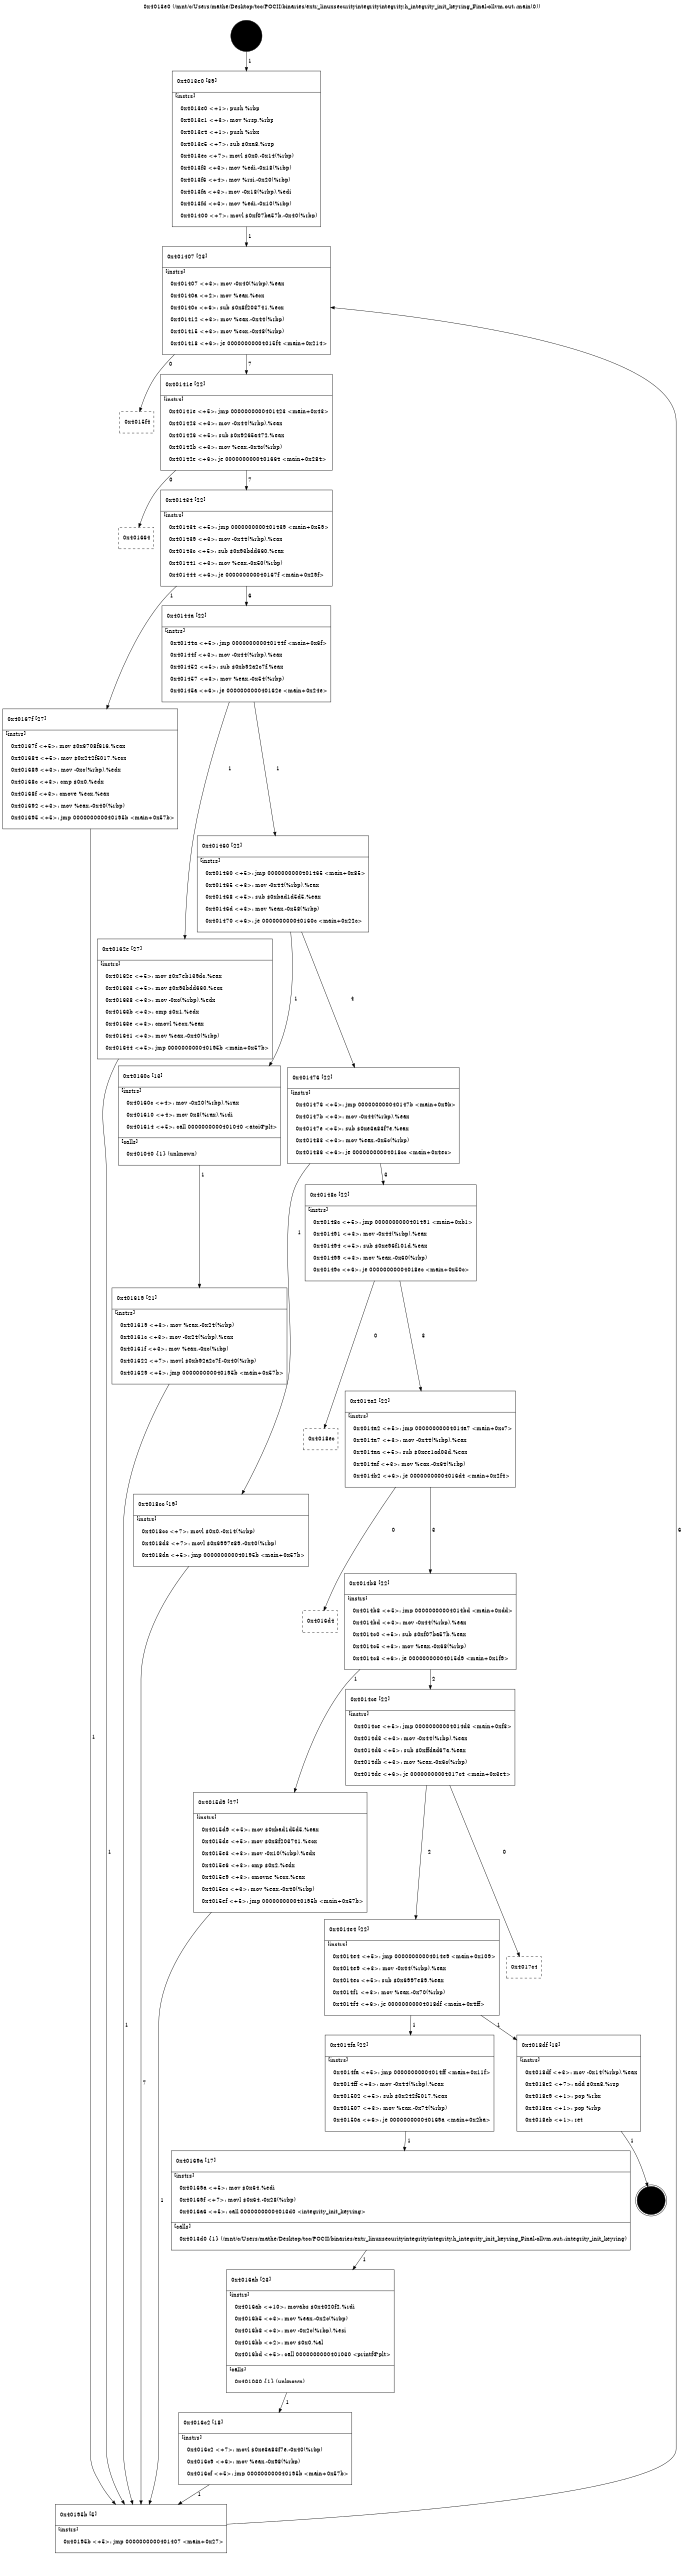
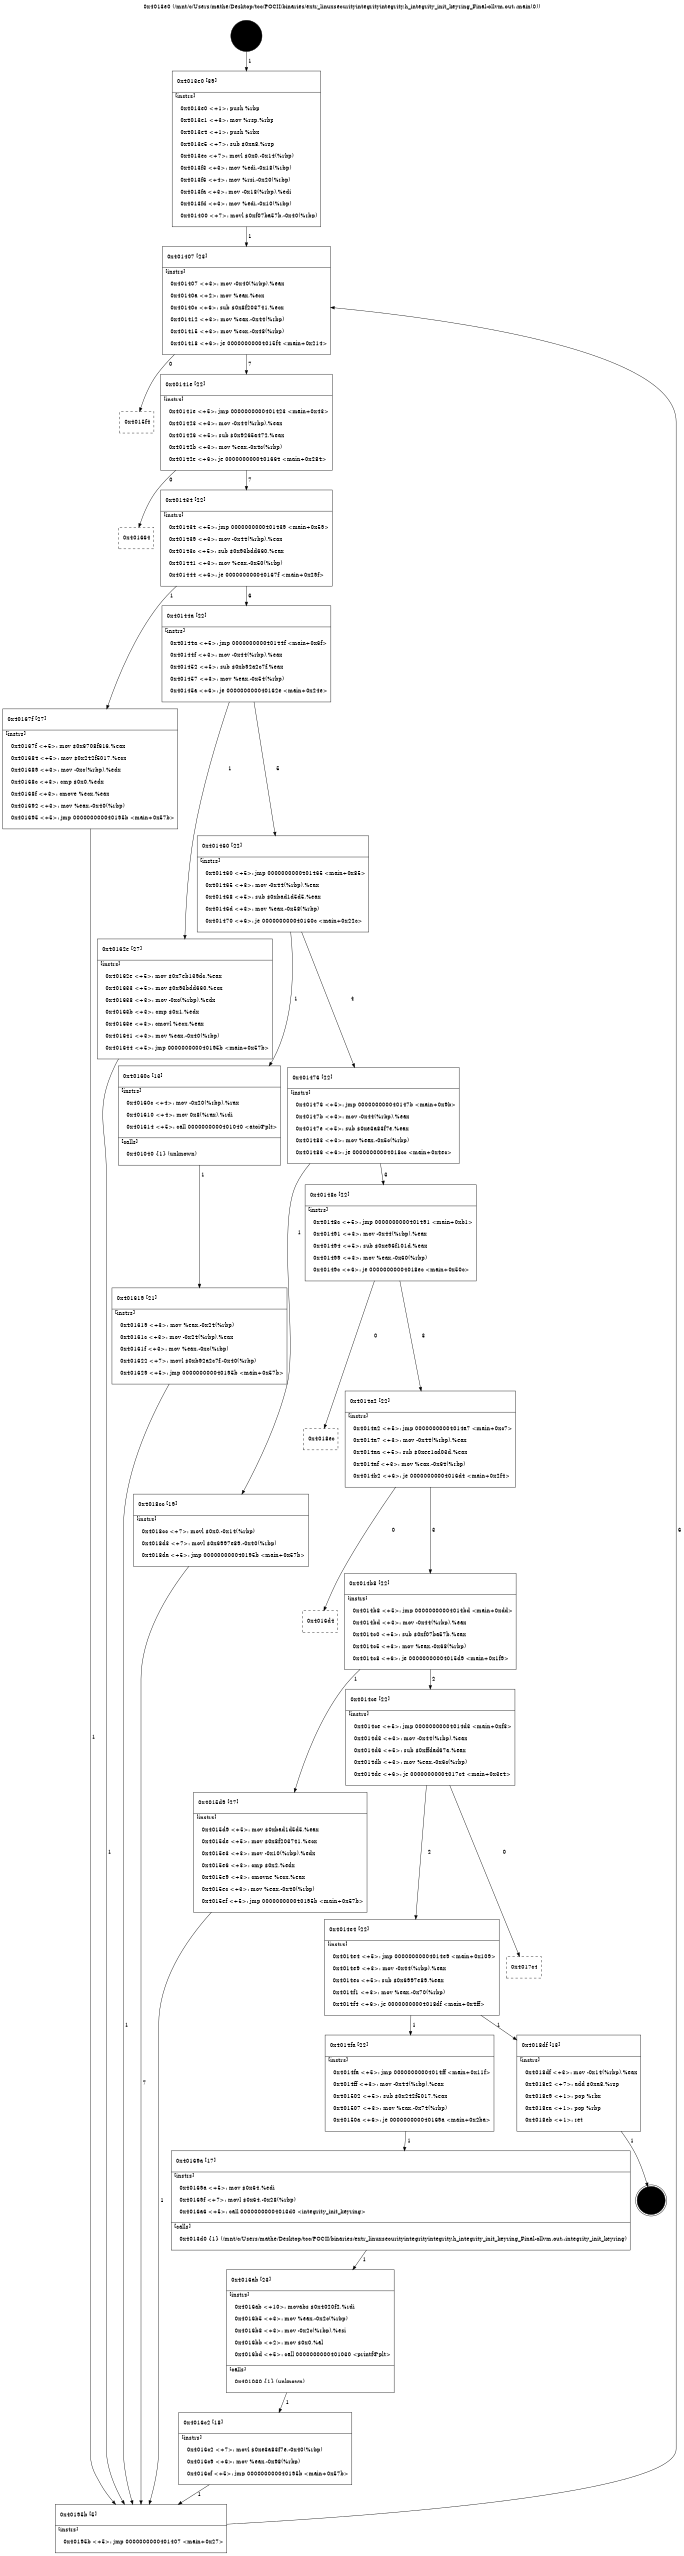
edge "0x40144a [22]" -> "0x401460 [22]": label " 1" -> " 5"
